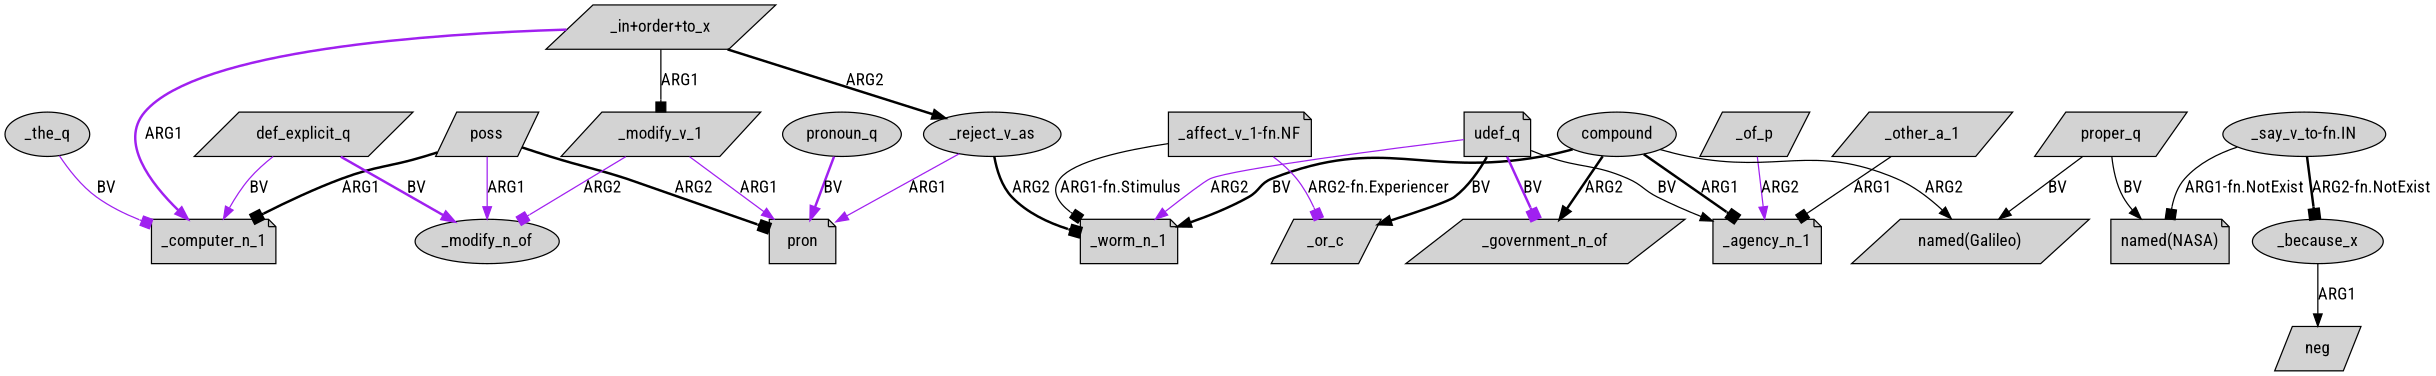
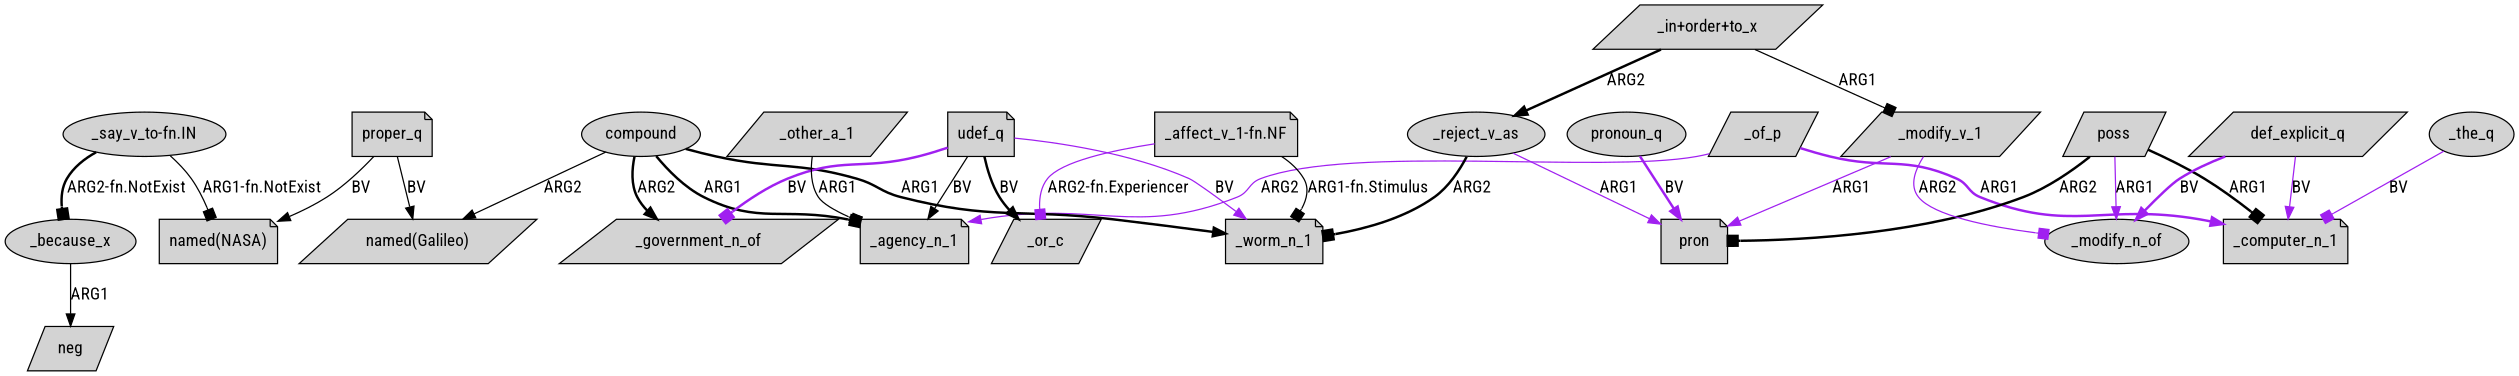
edge "_in+order+to_x" -> "_computer_n_1": now "_of_p" -> "_computer_n_1"
node "proper_q": shape parallelogram -> note
edge "udef_q" -> "_worm_n_1": label "ARG2" -> "BV"
edge "compound" -> "_worm_n_1": label "BV" -> "ARG1"
